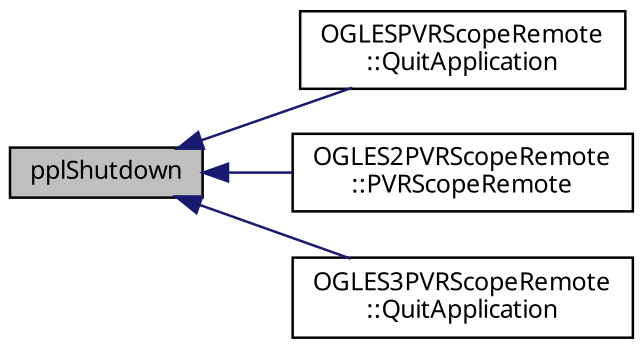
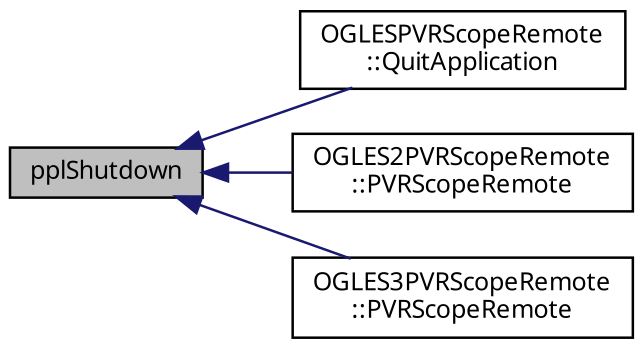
node "OGLES3PVRScopeRemote ::QuitApplication": label "OGLES3PVRScopeRemote ::QuitApplication" -> "OGLES3PVRScopeRemote ::PVRScopeRemote"
